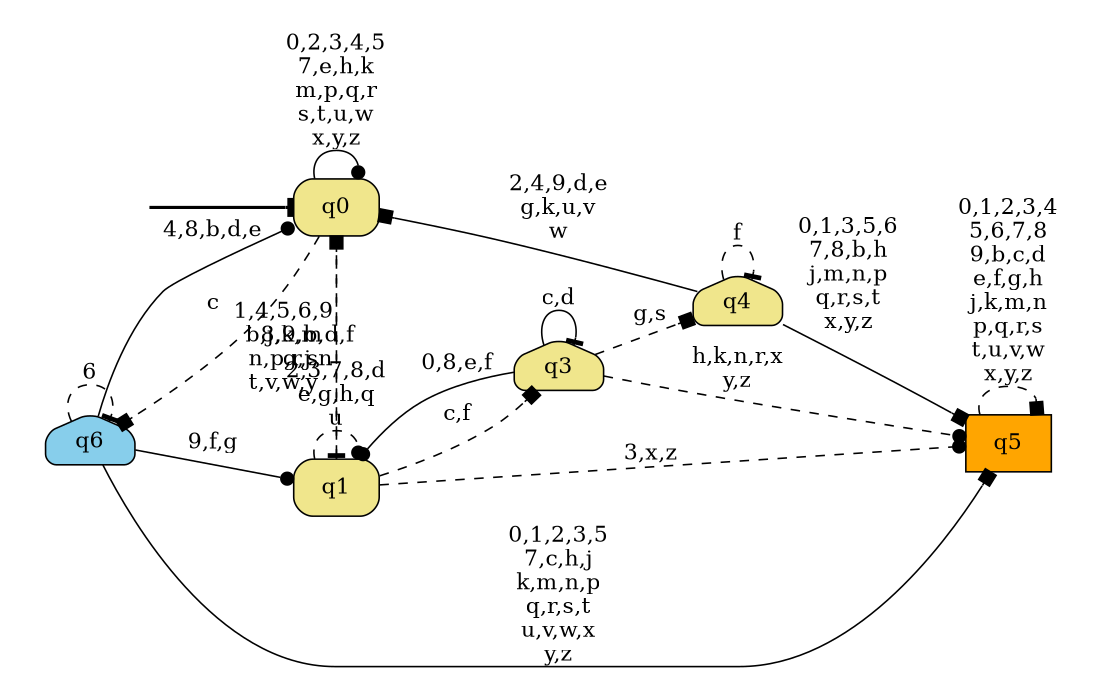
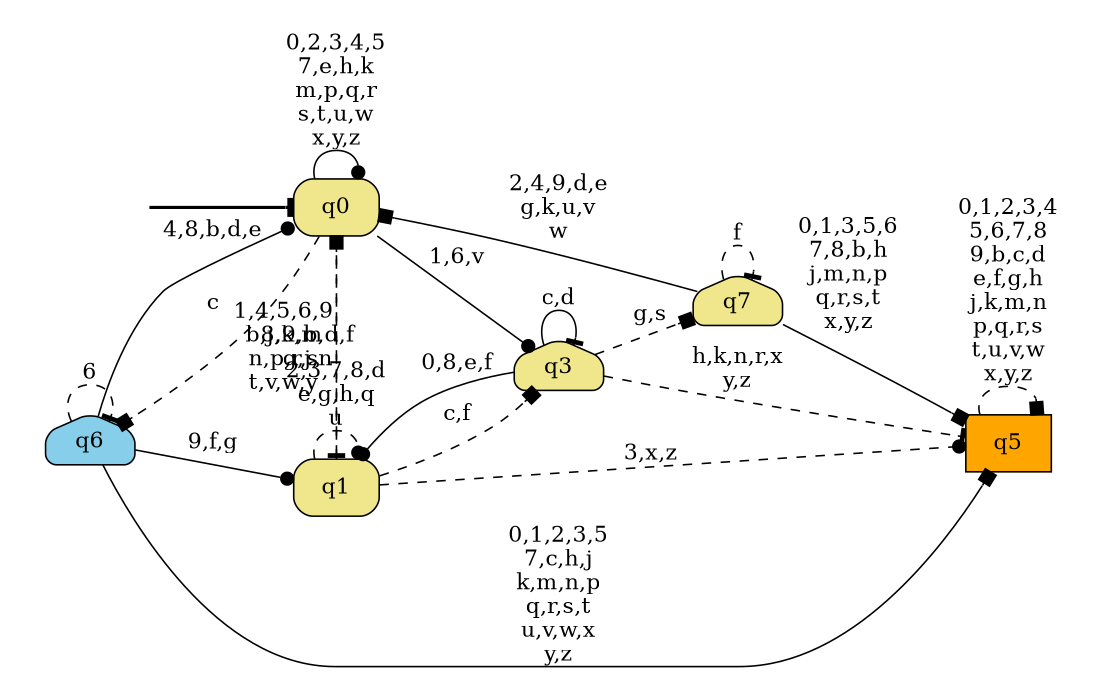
edge "q0" -> "q3": added, label "1,6,v"
node "q4": label "q4" -> "q7"
edge "q3" -> "q5": arrowhead dot -> tee
